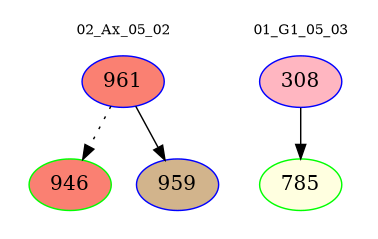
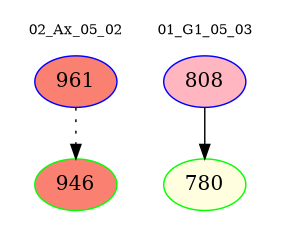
node "308": label "308" -> "808"
node "959": removed
node "785": label "785" -> "780"
